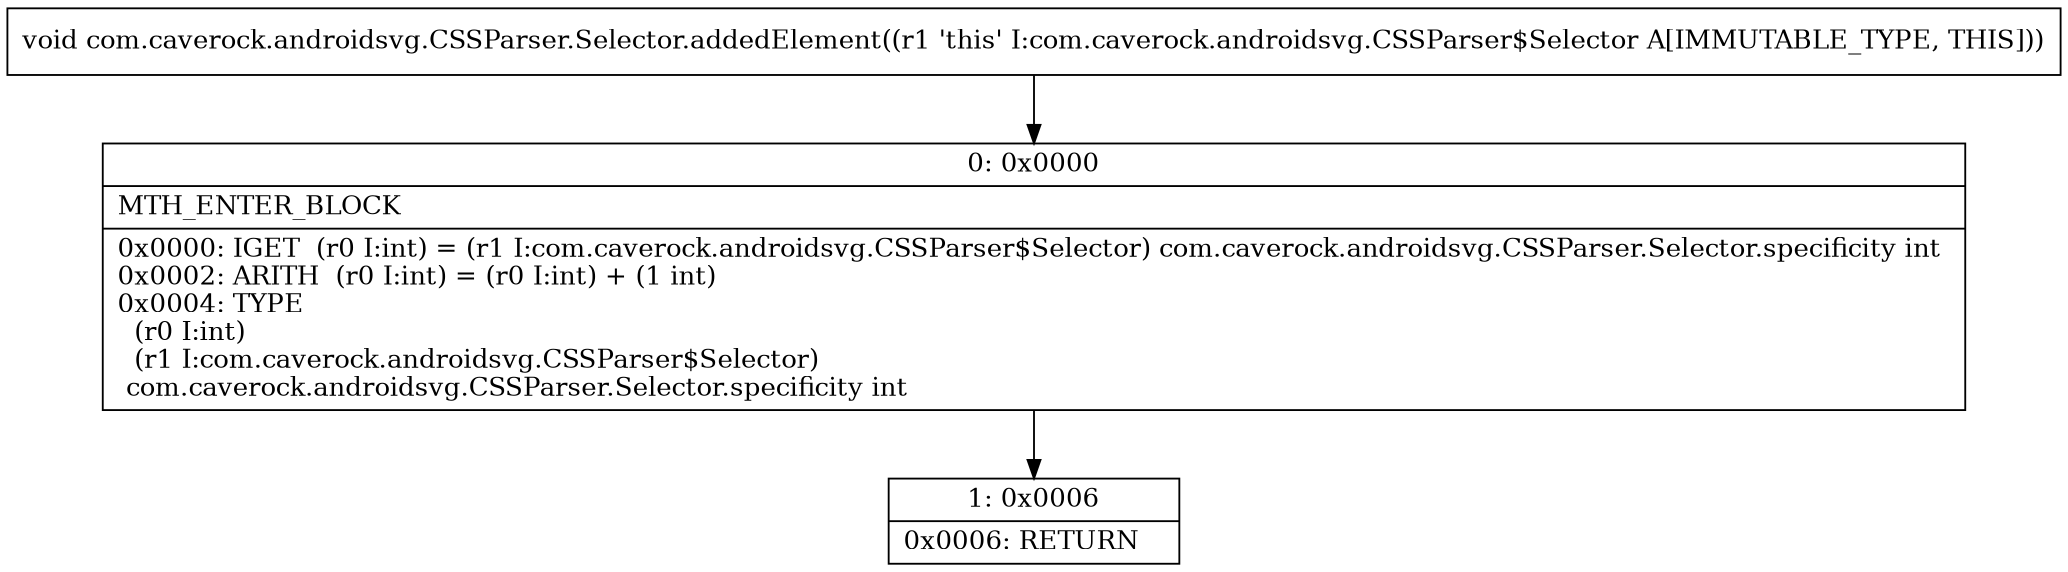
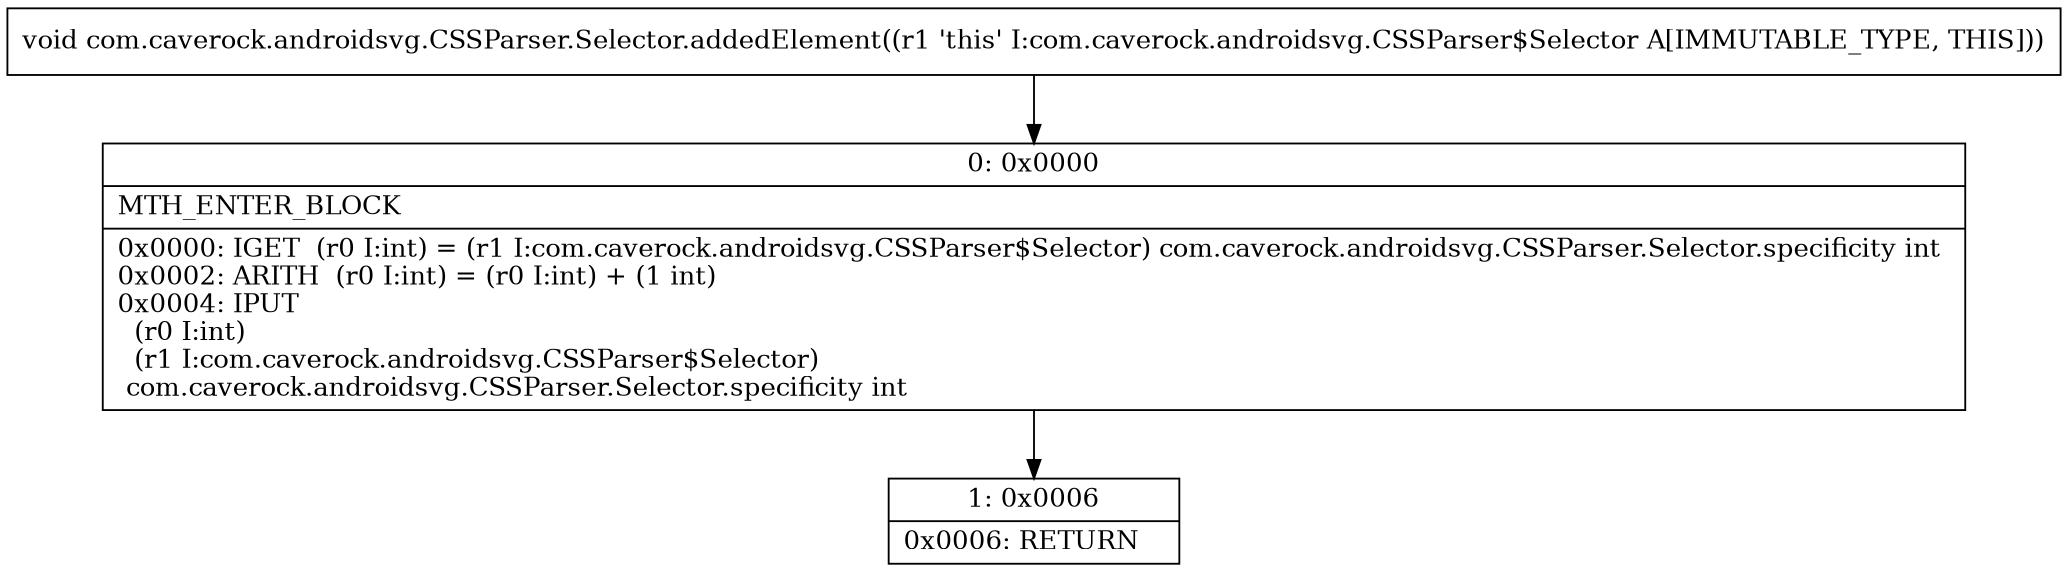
node "0: 0x0000": text "0x0004: TYPE" -> "0x0004: IPUT"
